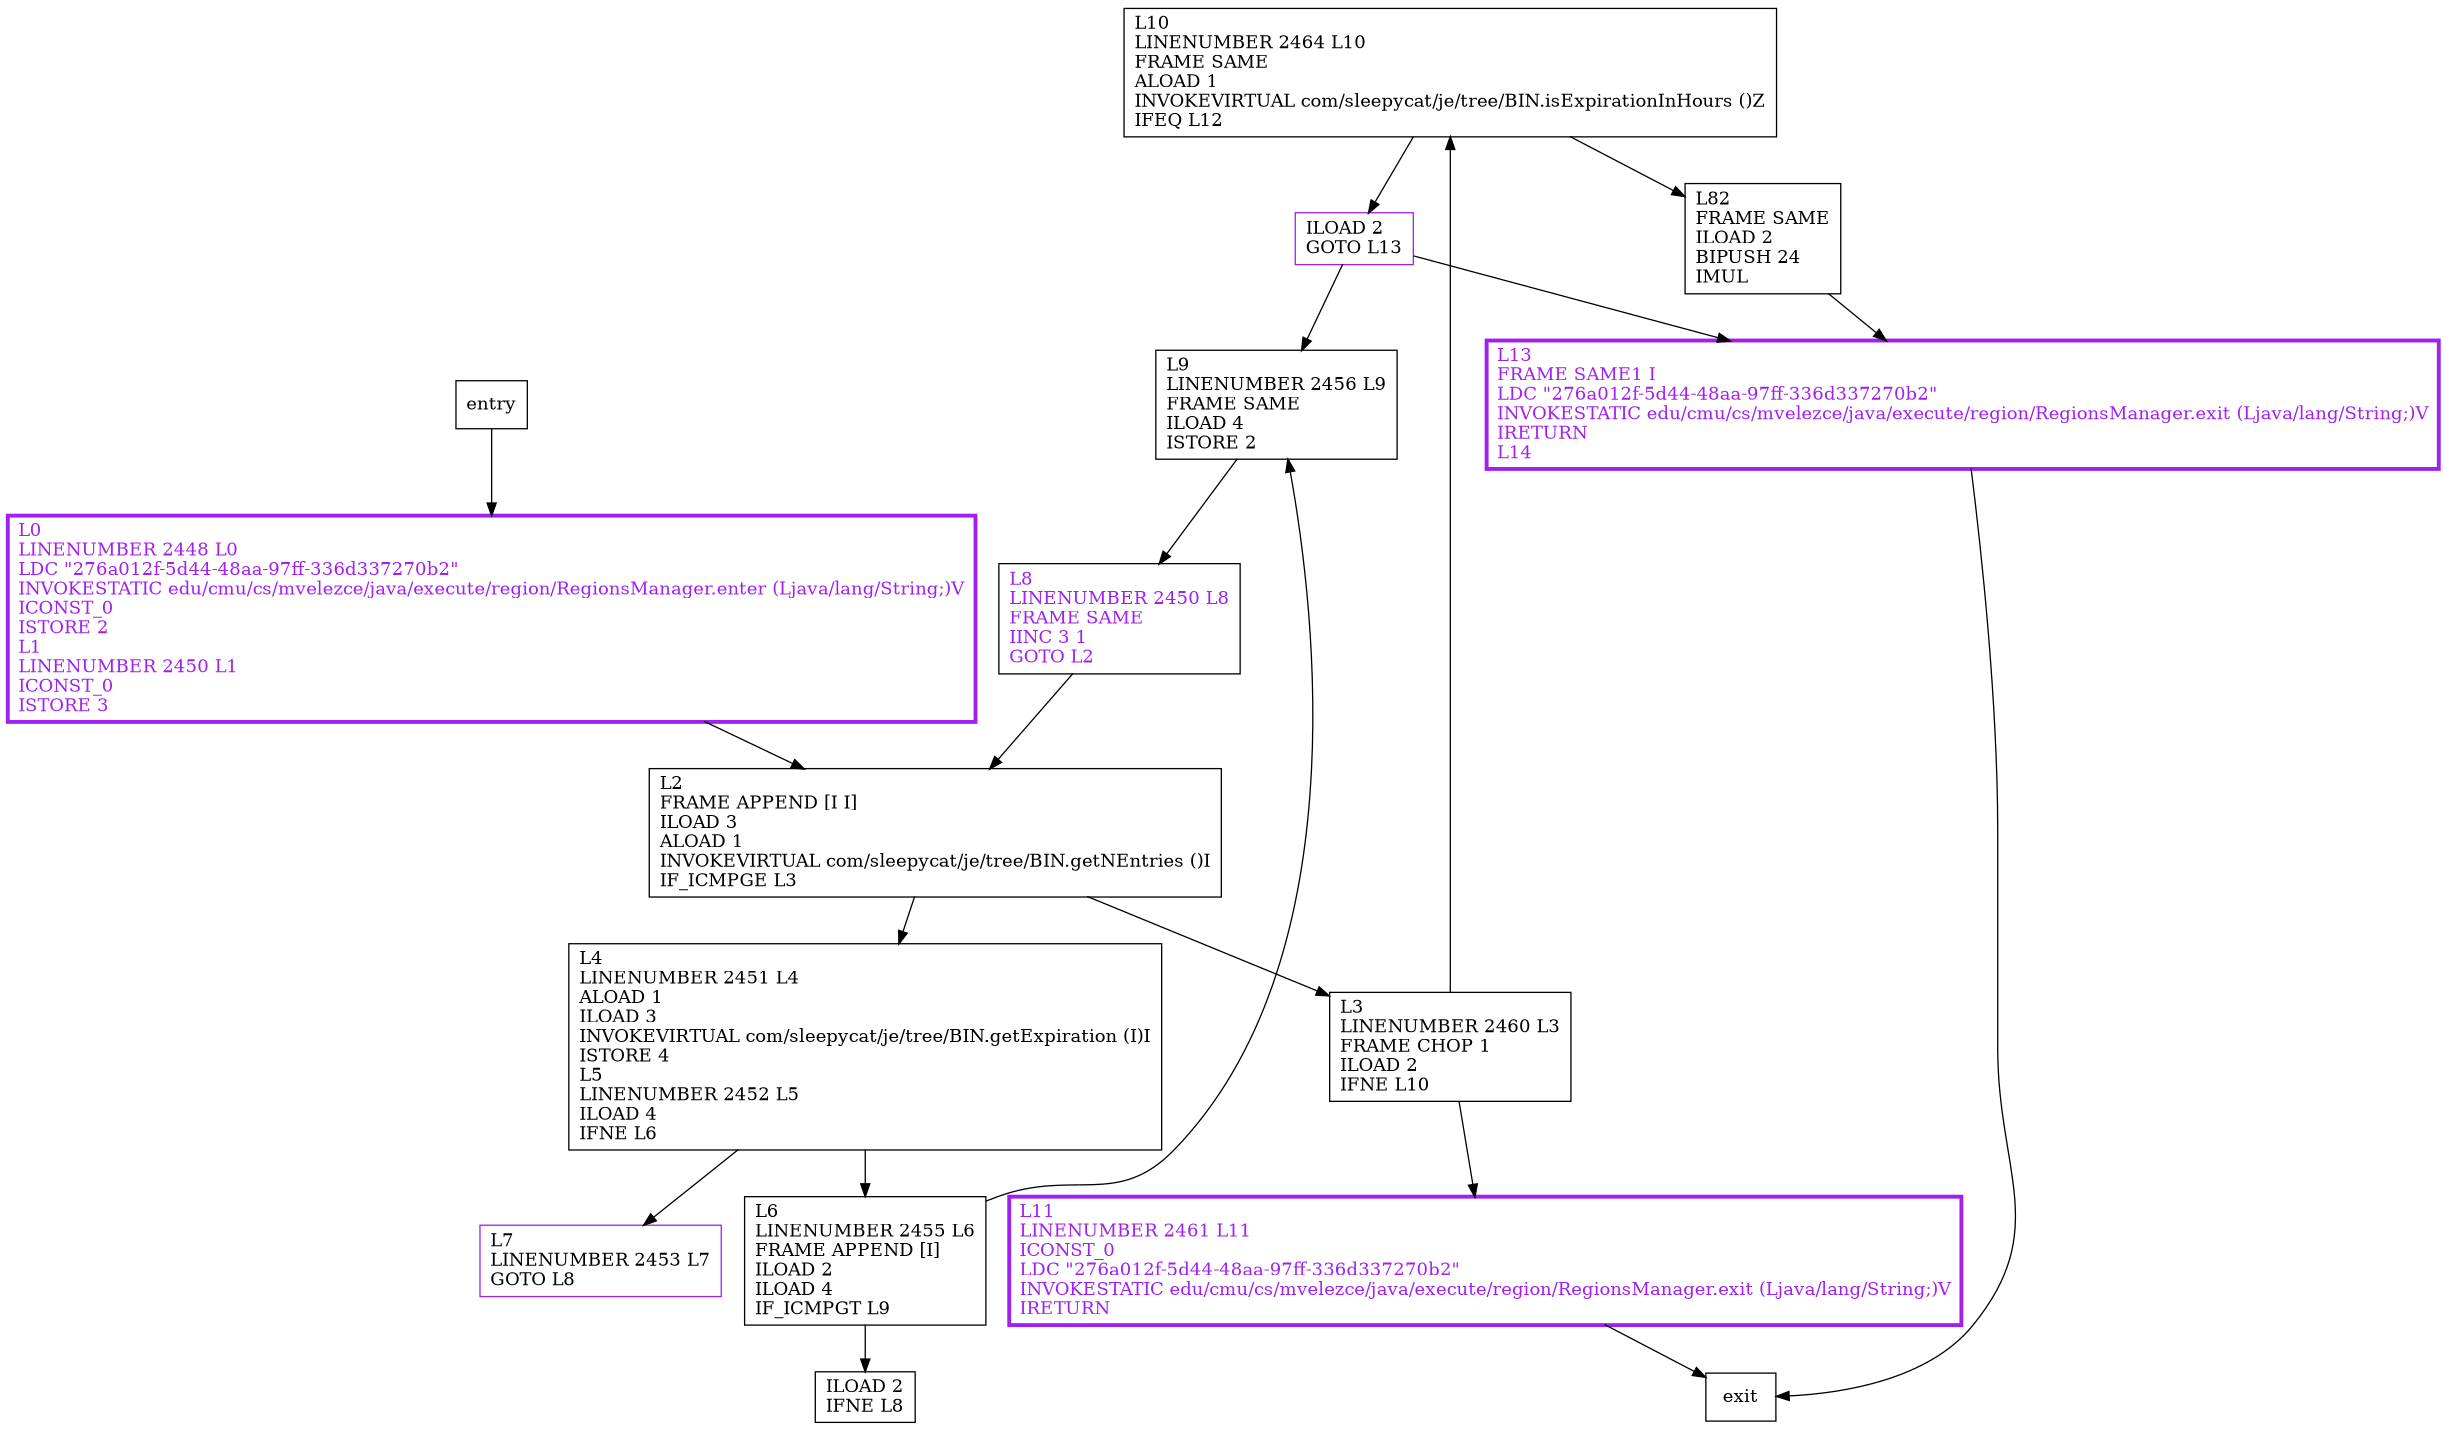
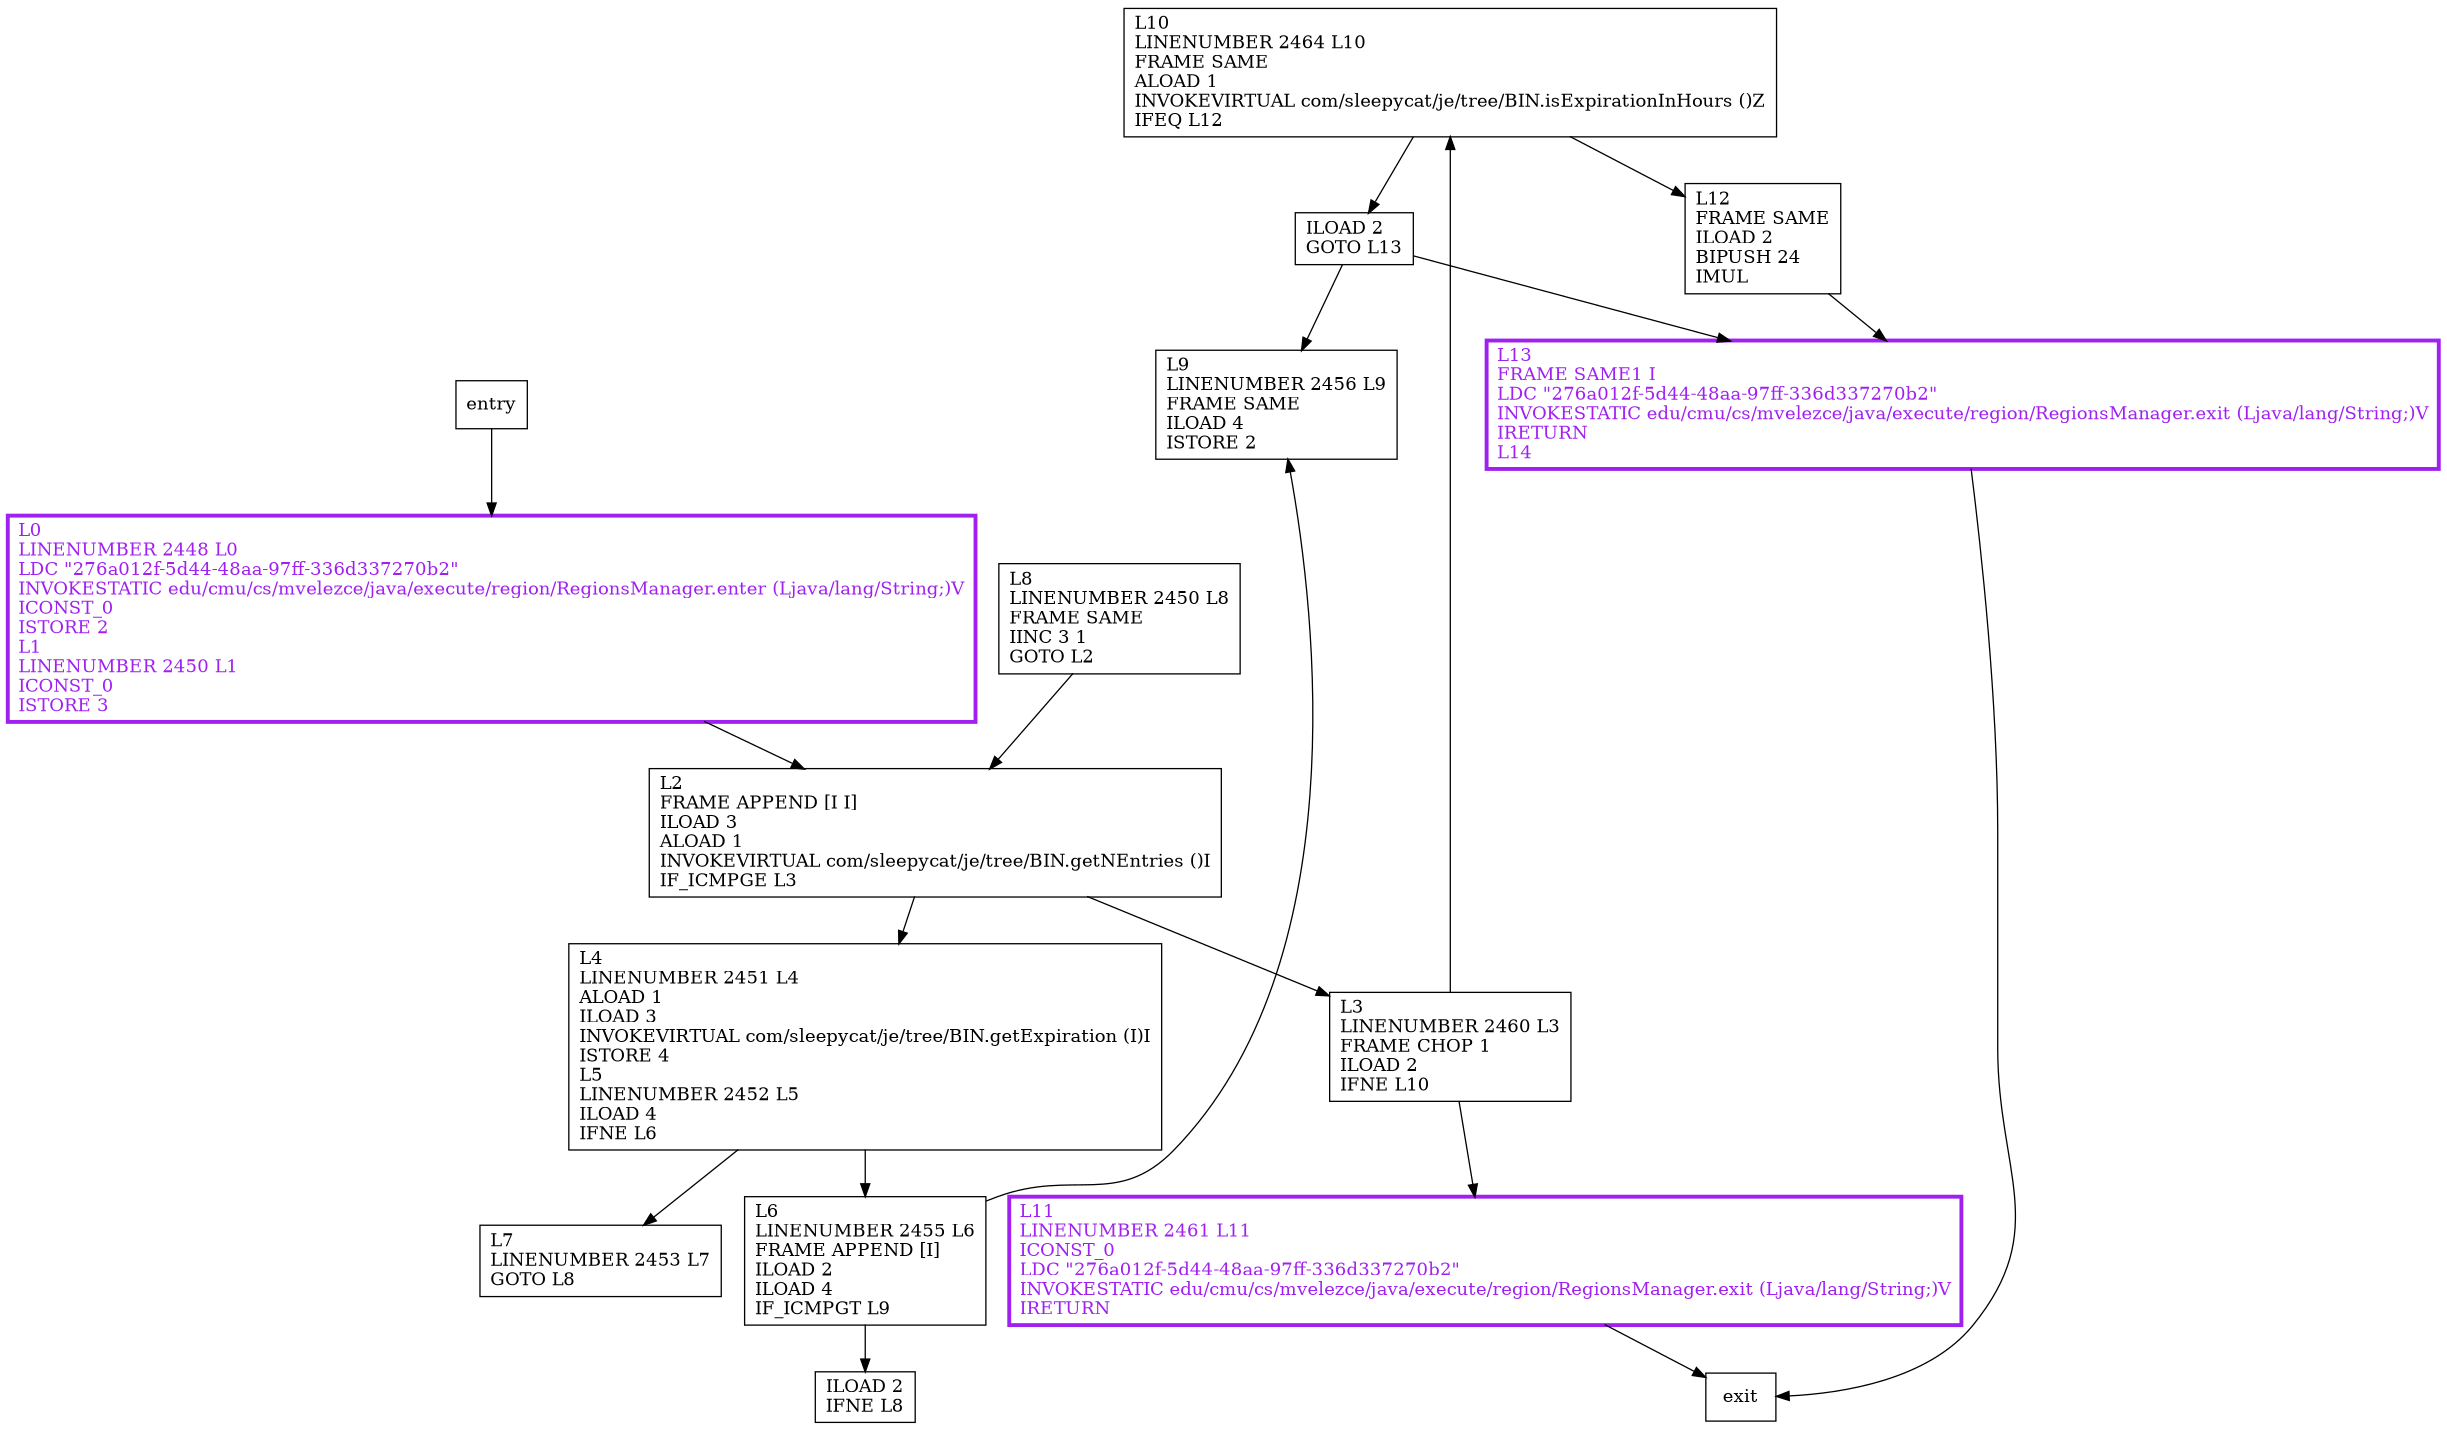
node "ILOAD 2 GOTO L13": color purple -> black
node "L82 FRAME SAME ILOAD 2 BIPUSH 24 IMUL": label "L82 FRAME SAME ILOAD 2 BIPUSH 24 IMUL" -> "L12 FRAME SAME ILOAD 2 BIPUSH 24 IMUL"
edge "L9 LINENUMBER 2456 L9 FRAME SAME ILOAD 4 ISTORE 2" -> "L8 LINENUMBER 2450 L8 FRAME SAME IINC 3 1 GOTO L2": removed
node "L8 LINENUMBER 2450 L8 FRAME SAME IINC 3 1 GOTO L2": fontcolor purple -> black
node "L7 LINENUMBER 2453 L7 GOTO L8": color purple -> black
